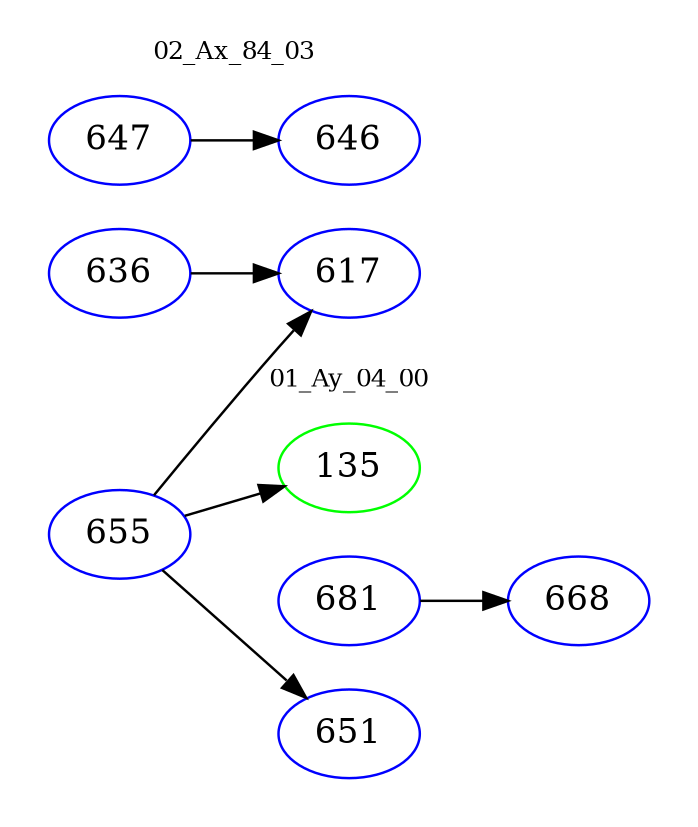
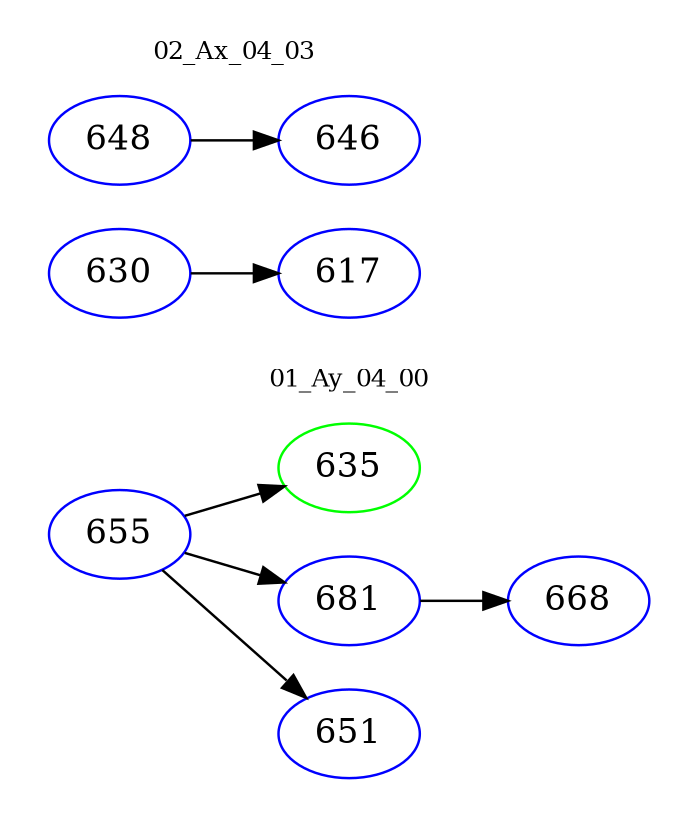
cluster "02_Ax_84_03": label "02_Ax_84_03" -> "02_Ax_04_03"
node "647": label "647" -> "648"
node "636": label "636" -> "630"
edge "655" -> "617": now "655" -> "681"
node "135": label "135" -> "635"
